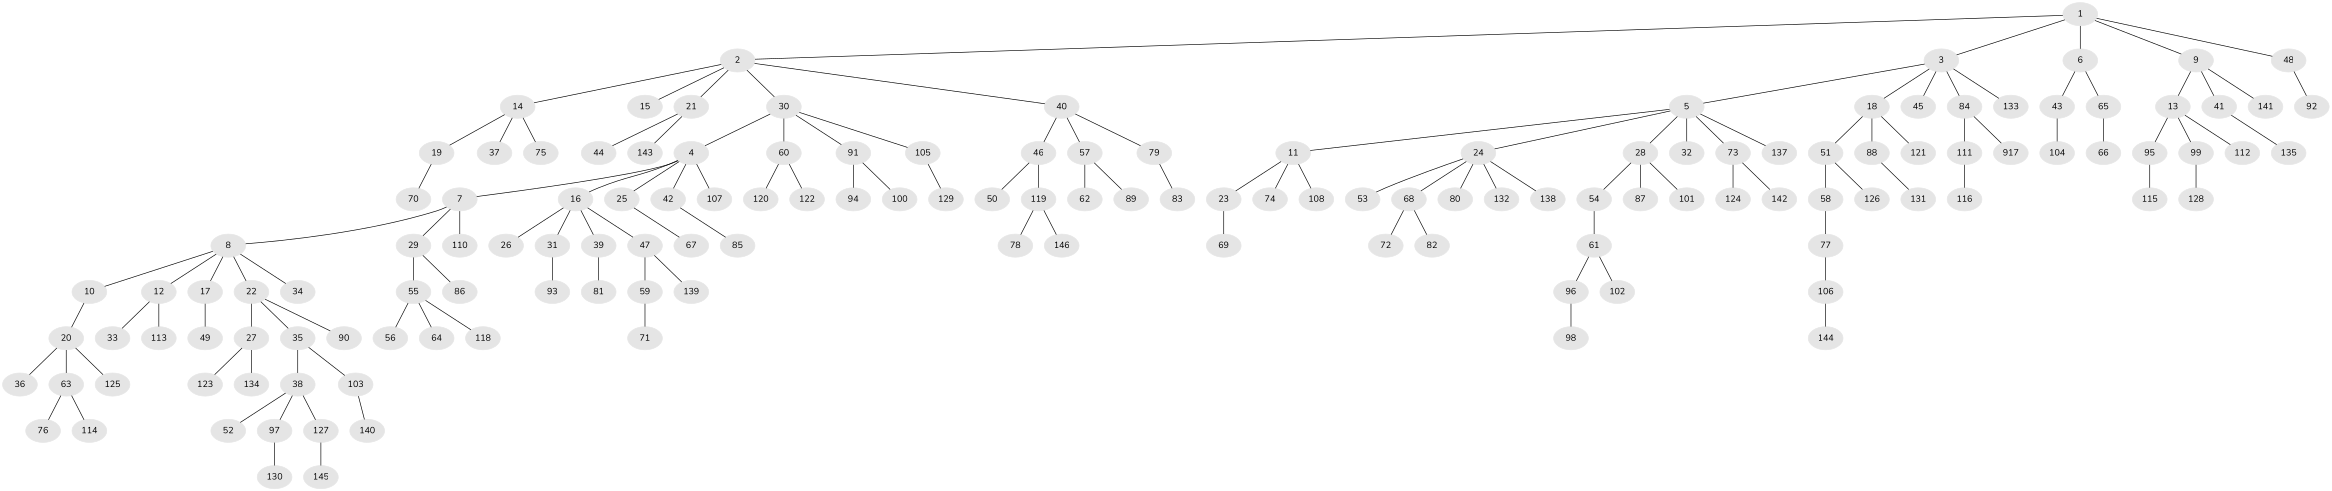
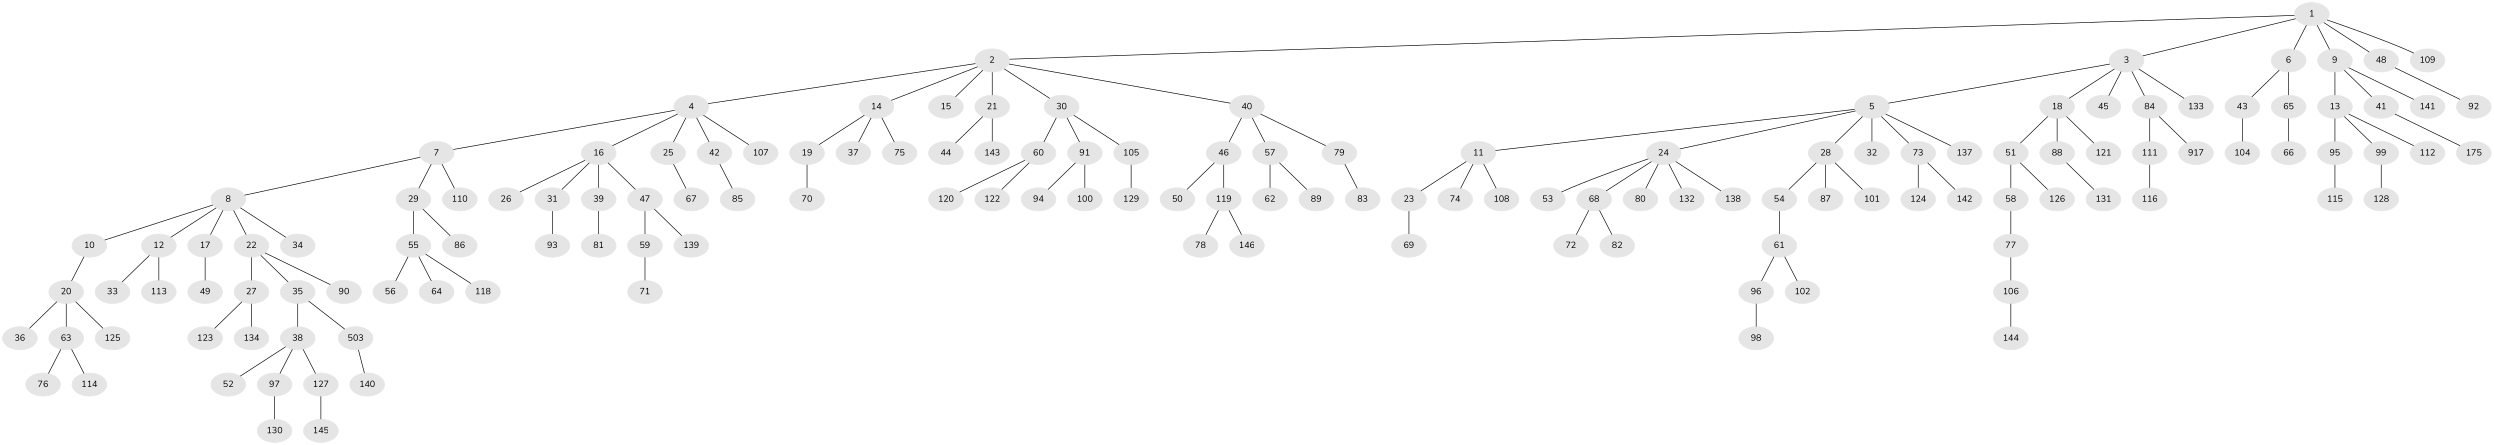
node "109": added
edge "30" -- "4": now "2" -- "4"
node "135": label "135" -> "175"
node "103": label "103" -> "503"
